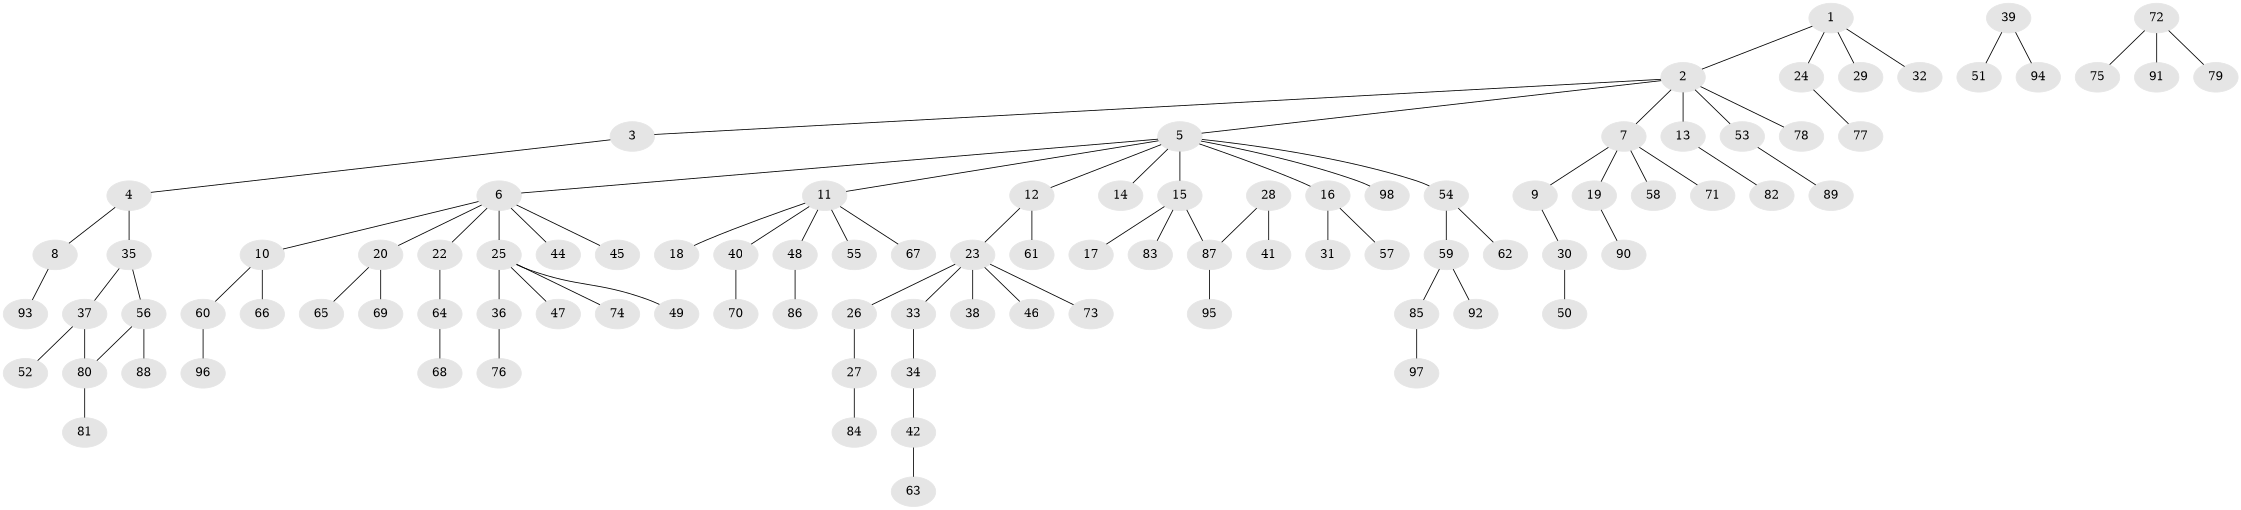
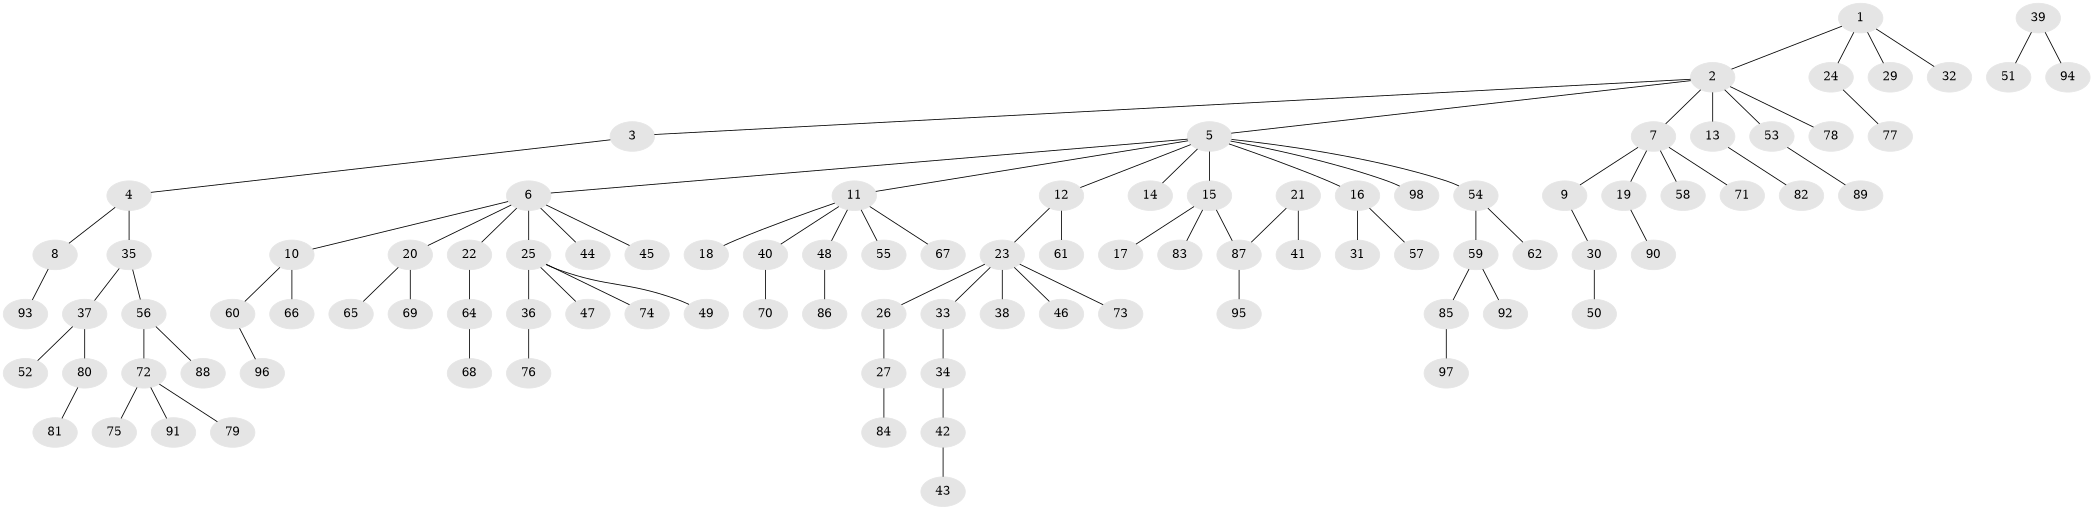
node "28": label "28" -> "21"
edge "56" -- "80": now "56" -- "72"
node "63": label "63" -> "43"
